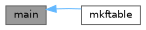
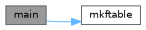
edge "mkftable" -> "main": reversed
